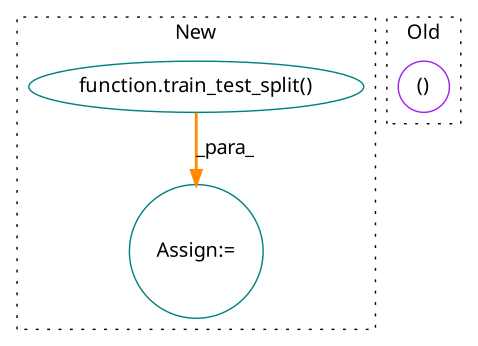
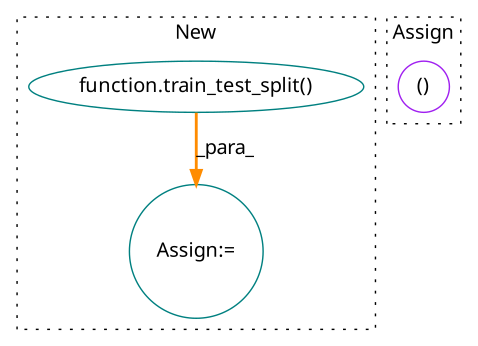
cluster "Old": label "Old" -> "Assign"
